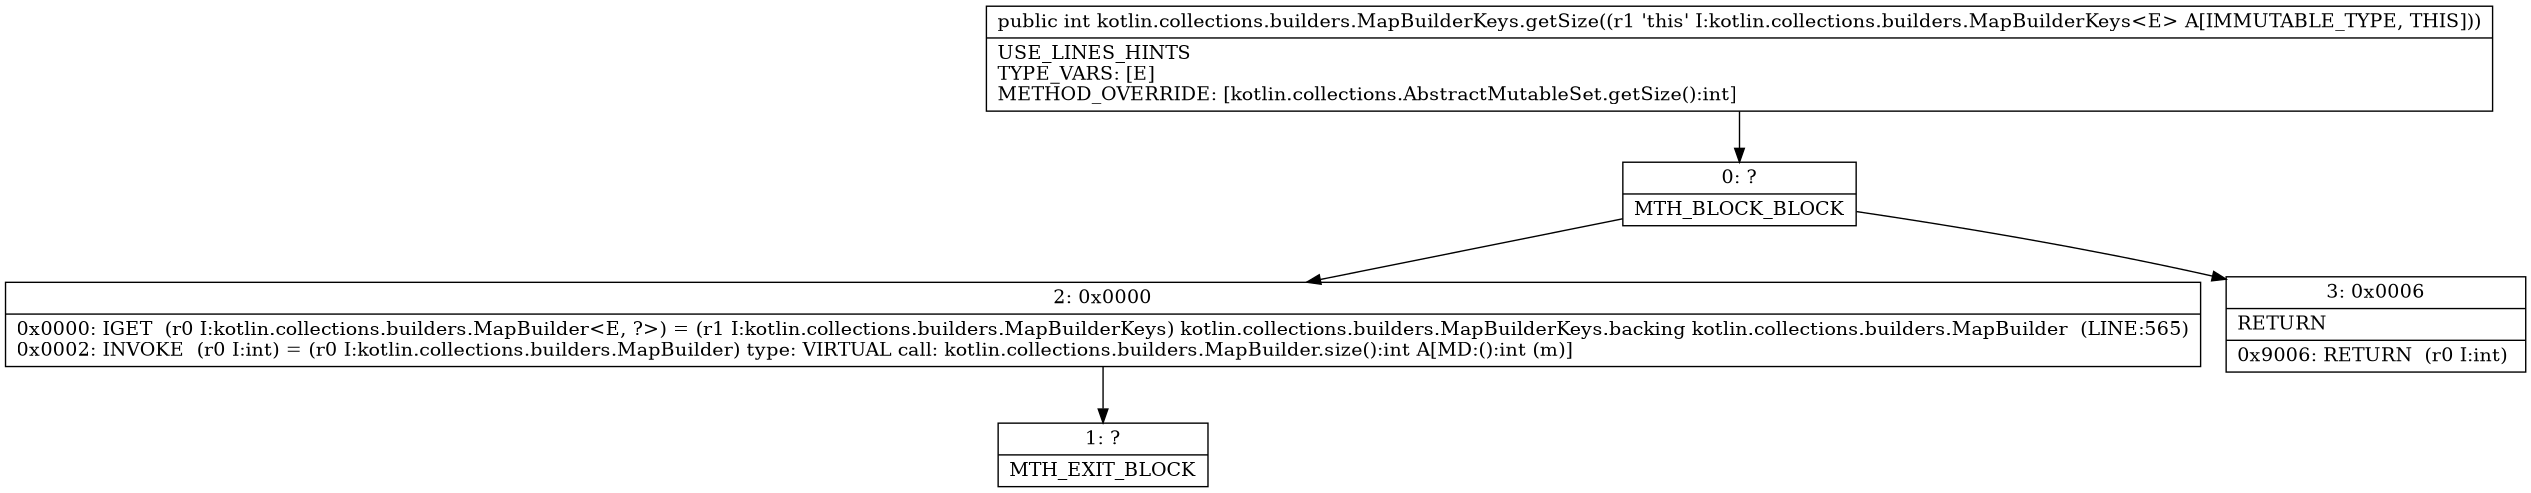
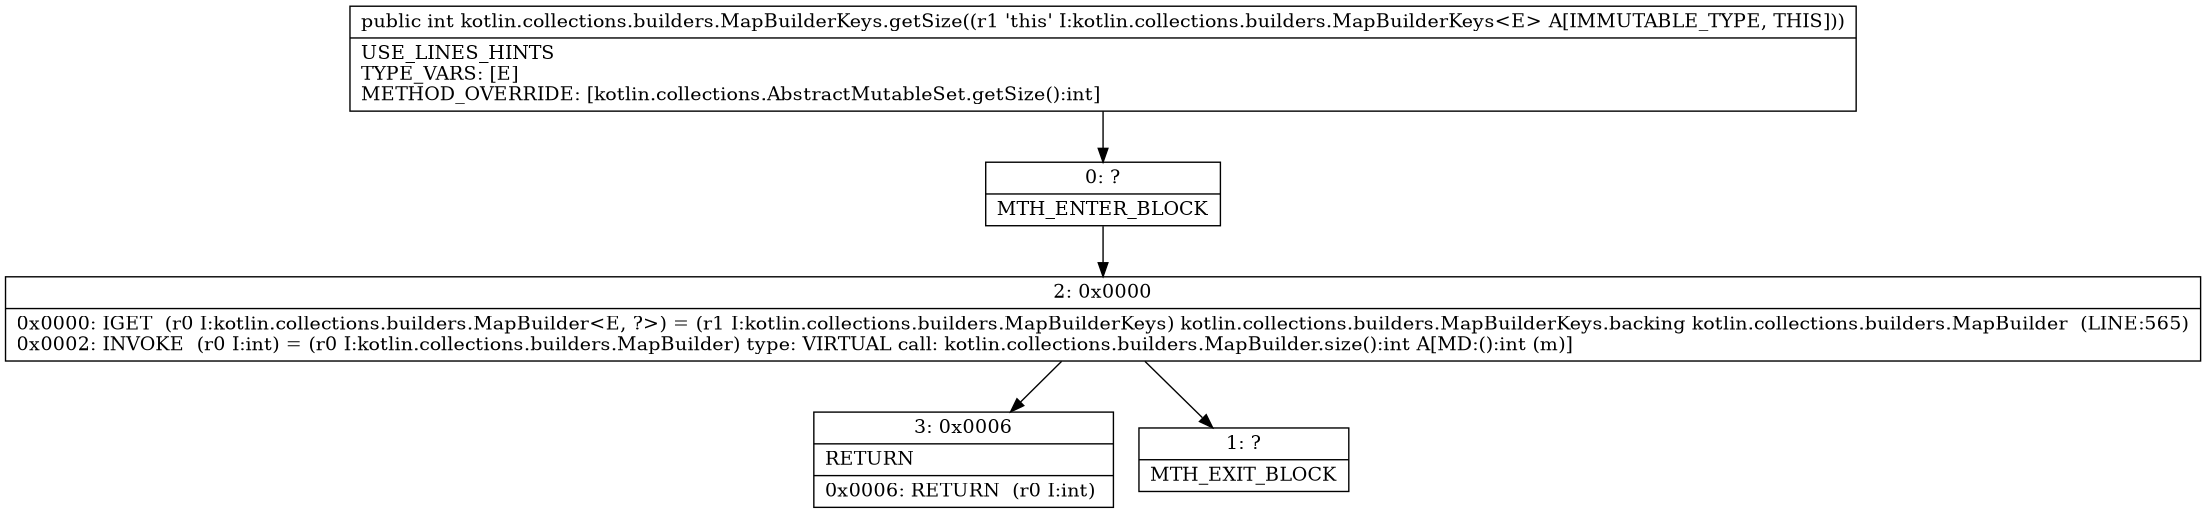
node "0: ?": text "MTH_BLOCK_BLOCK" -> "MTH_ENTER_BLOCK"
edge "0: ?" -> "3: 0x0006": now "2: 0x0000" -> "3: 0x0006"
node "3: 0x0006": text "0x9006: RETURN  (r0 I:int)" -> "0x0006: RETURN  (r0 I:int)"
